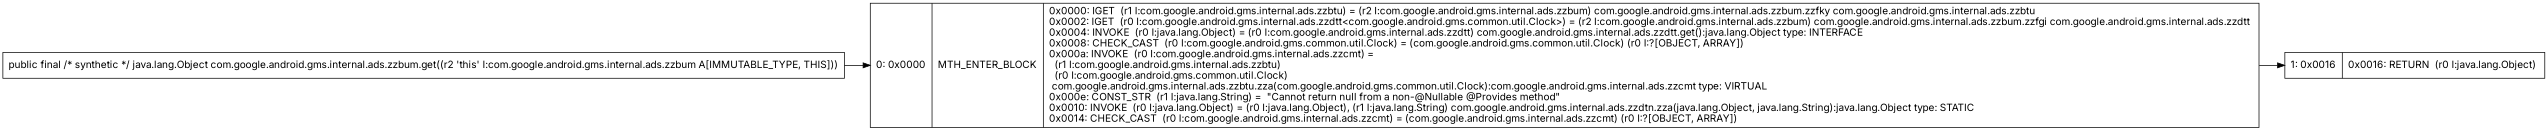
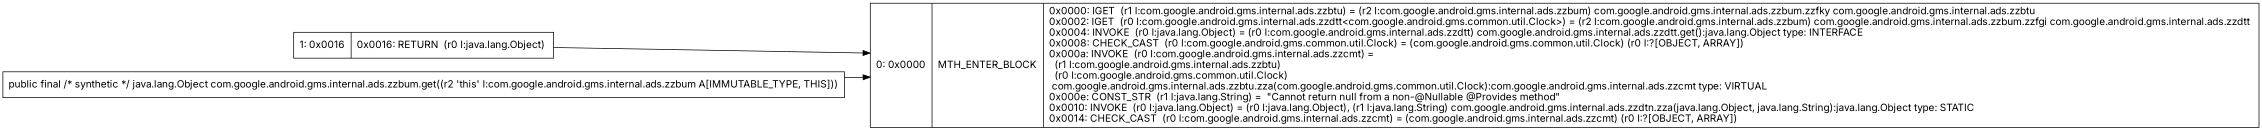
edge "0: 0x0000" -> "1: 0x0016": reversed
